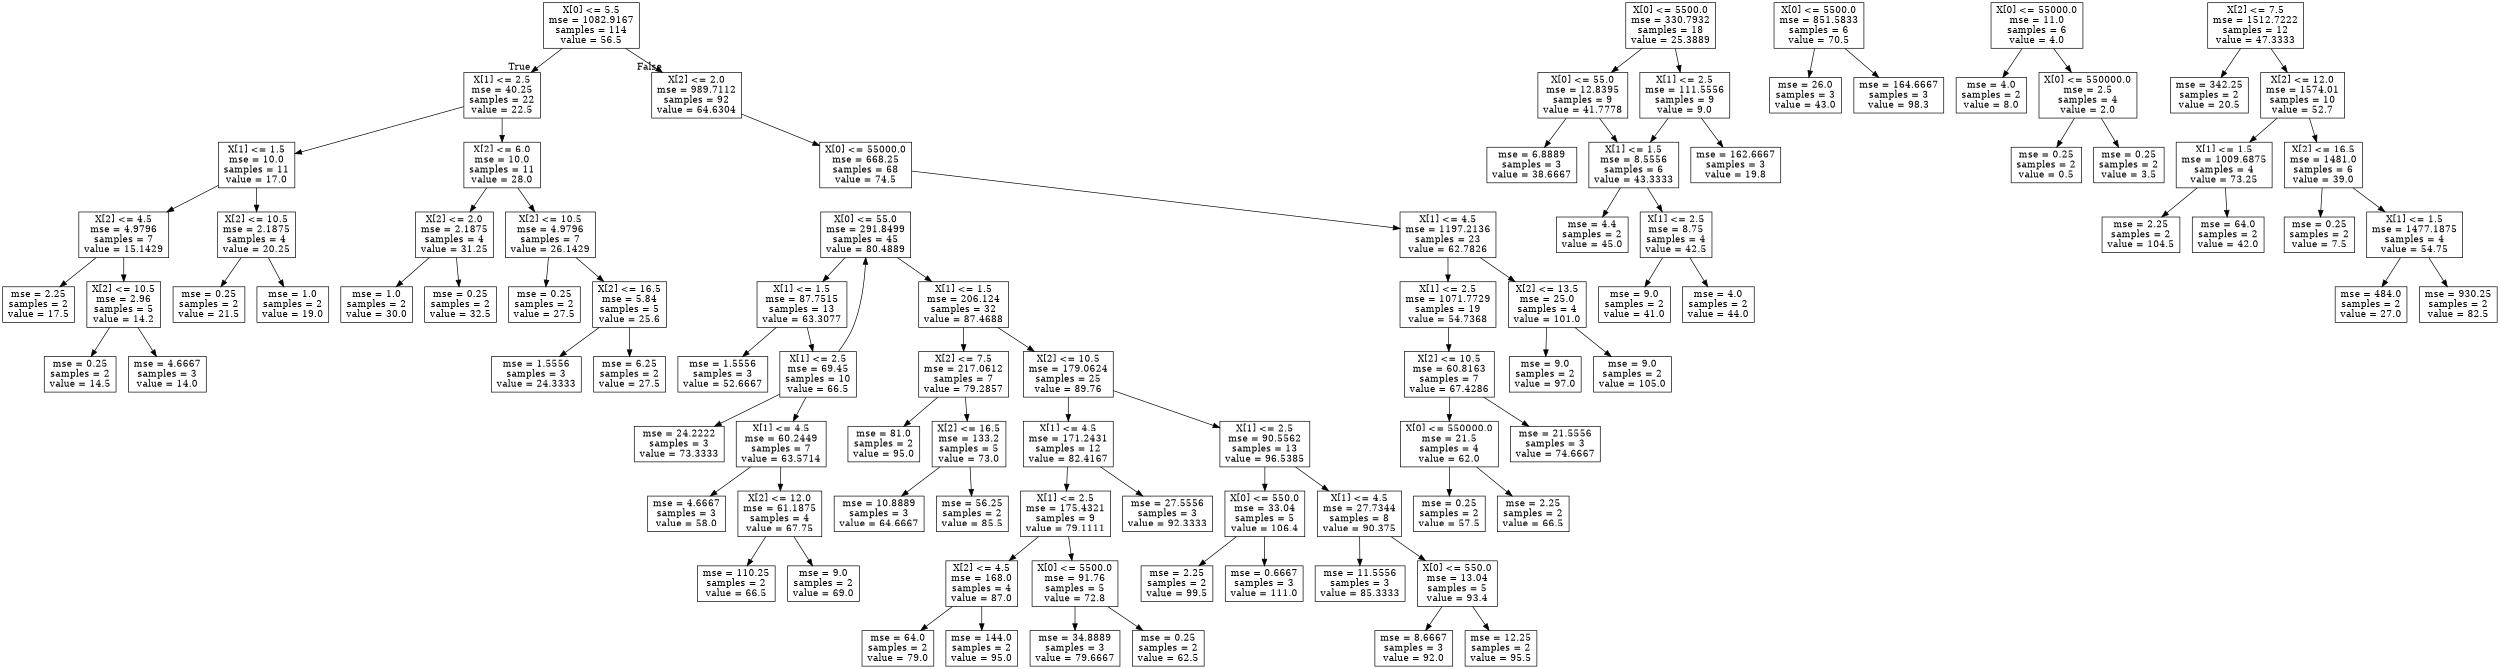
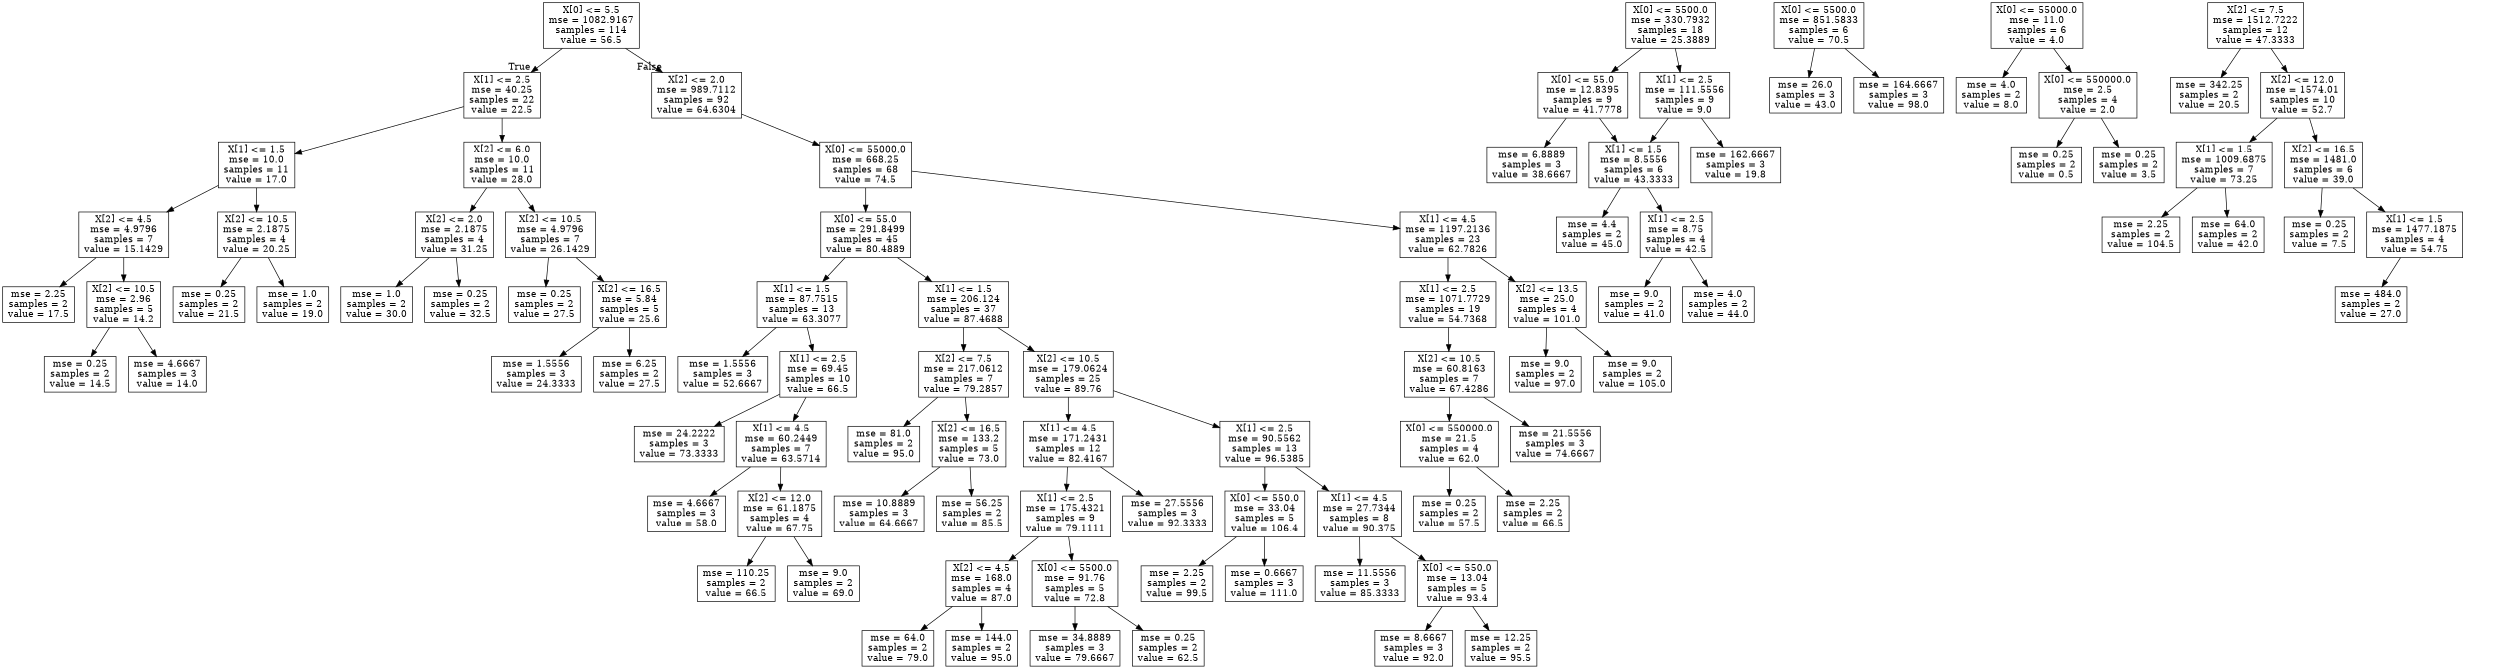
node "mse = 164.6667 samples = 3 value = 98.3": label "mse = 164.6667 samples = 3 value = 98.3" -> "mse = 164.6667 samples = 3 value = 98.0"
node "X[1] <= 1.5 mse = 1009.6875 samples = 4 value = 73.25": label "X[1] <= 1.5 mse = 1009.6875 samples = 4 value = 73.25" -> "X[1] <= 1.5 mse = 1009.6875 samples = 7 value = 73.25"
node "X[1] <= 1.5 mse = 206.124 samples = 32 value = 87.4688": label "X[1] <= 1.5 mse = 206.124 samples = 32 value = 87.4688" -> "X[1] <= 1.5 mse = 206.124 samples = 37 value = 87.4688"
node "mse = 930.25 samples = 2 value = 82.5": removed
edge "X[1] <= 2.5 mse = 69.45 samples = 10 value = 66.5" -> "X[0] <= 55.0 mse = 291.8499 samples = 45 value = 80.4889": now "X[0] <= 55000.0 mse = 668.25 samples = 68 value = 74.5" -> "X[0] <= 55.0 mse = 291.8499 samples = 45 value = 80.4889"
